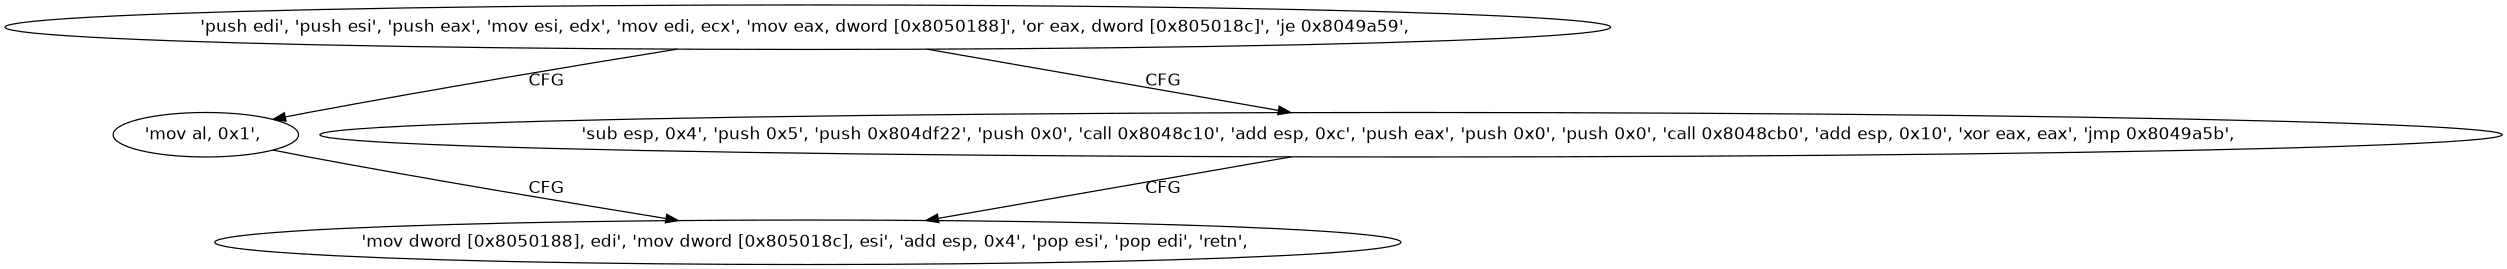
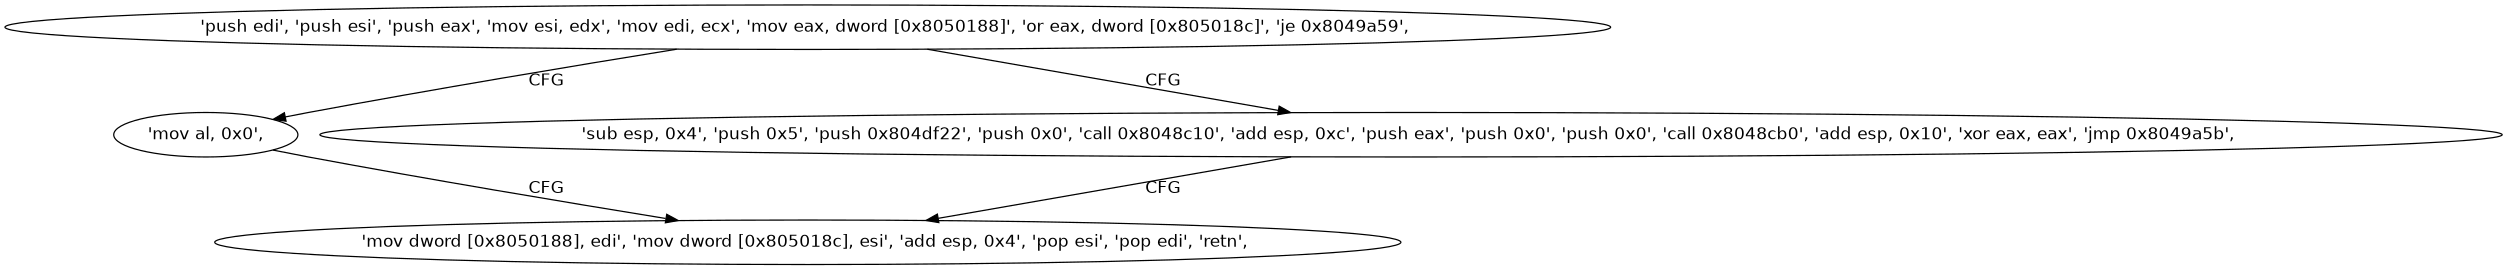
node "'mov al, 0x1',": label "'mov al, 0x1'," -> "'mov al, 0x0',"
